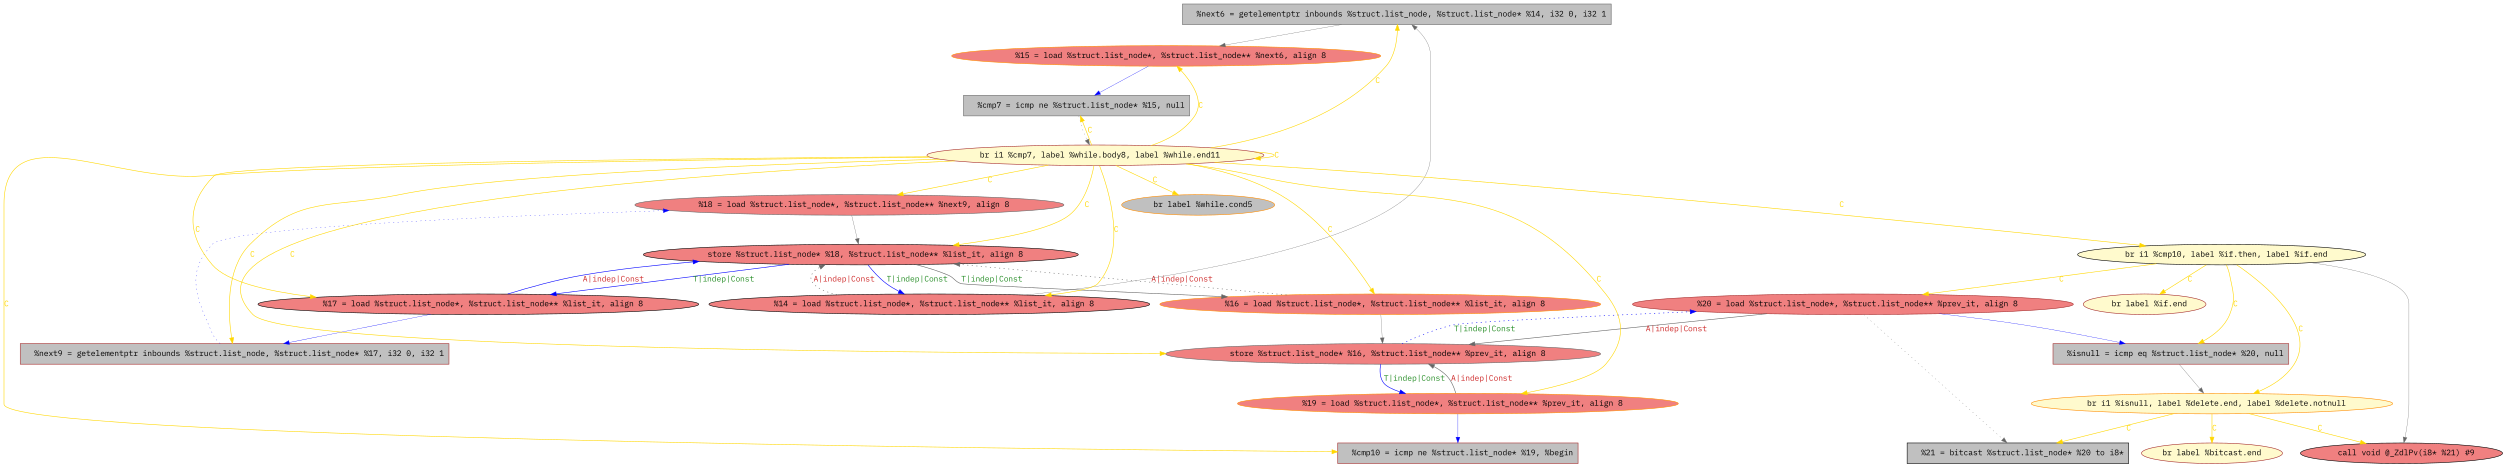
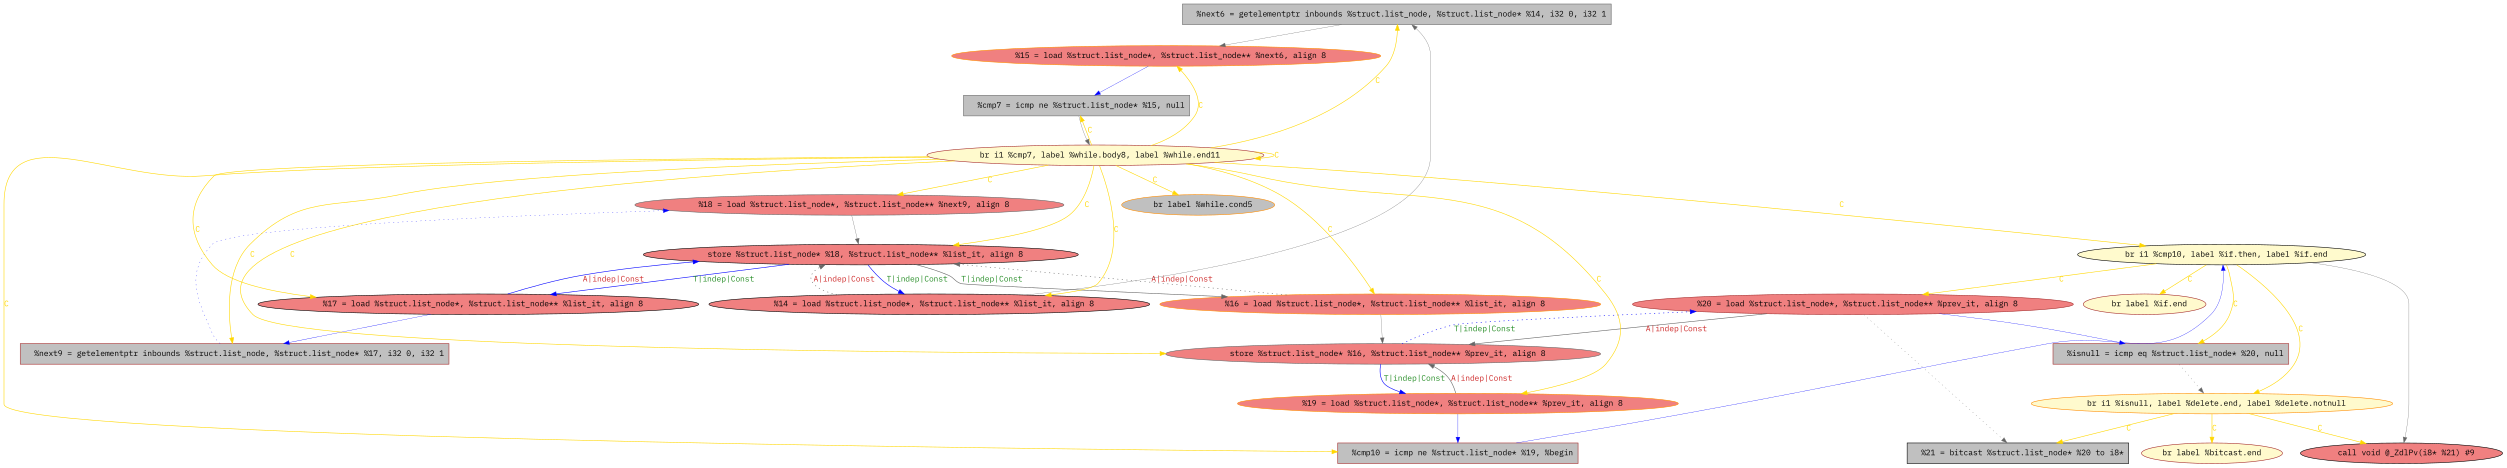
edge "%cmp7 = icmp ne %struct.list_node* %15, null" -> "br i1 %cmp7, label %while.body8, label %while.end11": style dotted -> solid
edge "%cmp10 = icmp ne %struct.list_node* %19, %begin" -> "br i1 %cmp10, label %if.then, label %if.end": added
edge "%isnull = icmp eq %struct.list_node* %20, null" -> "br i1 %isnull, label %delete.end, label %delete.notnull": style bold -> dotted
